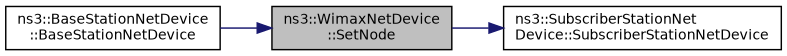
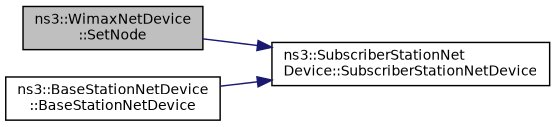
edge "ns3::BaseStationNetDevice ::BaseStationNetDevice" -> "ns3::WimaxNetDevice ::SetNode": now "ns3::BaseStationNetDevice ::BaseStationNetDevice" -> "ns3::SubscriberStationNet Device::SubscriberStationNetDevice"
